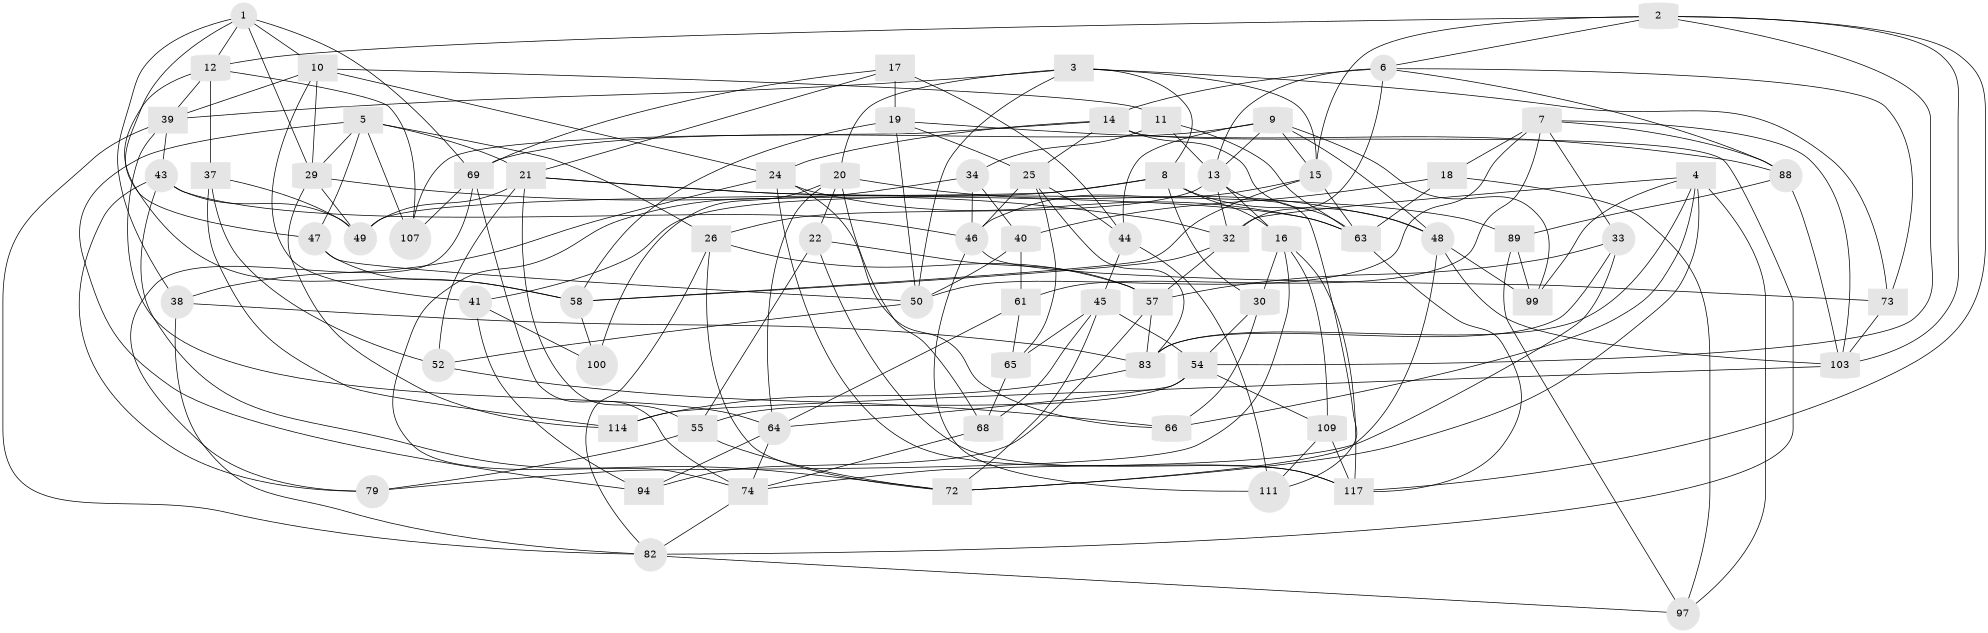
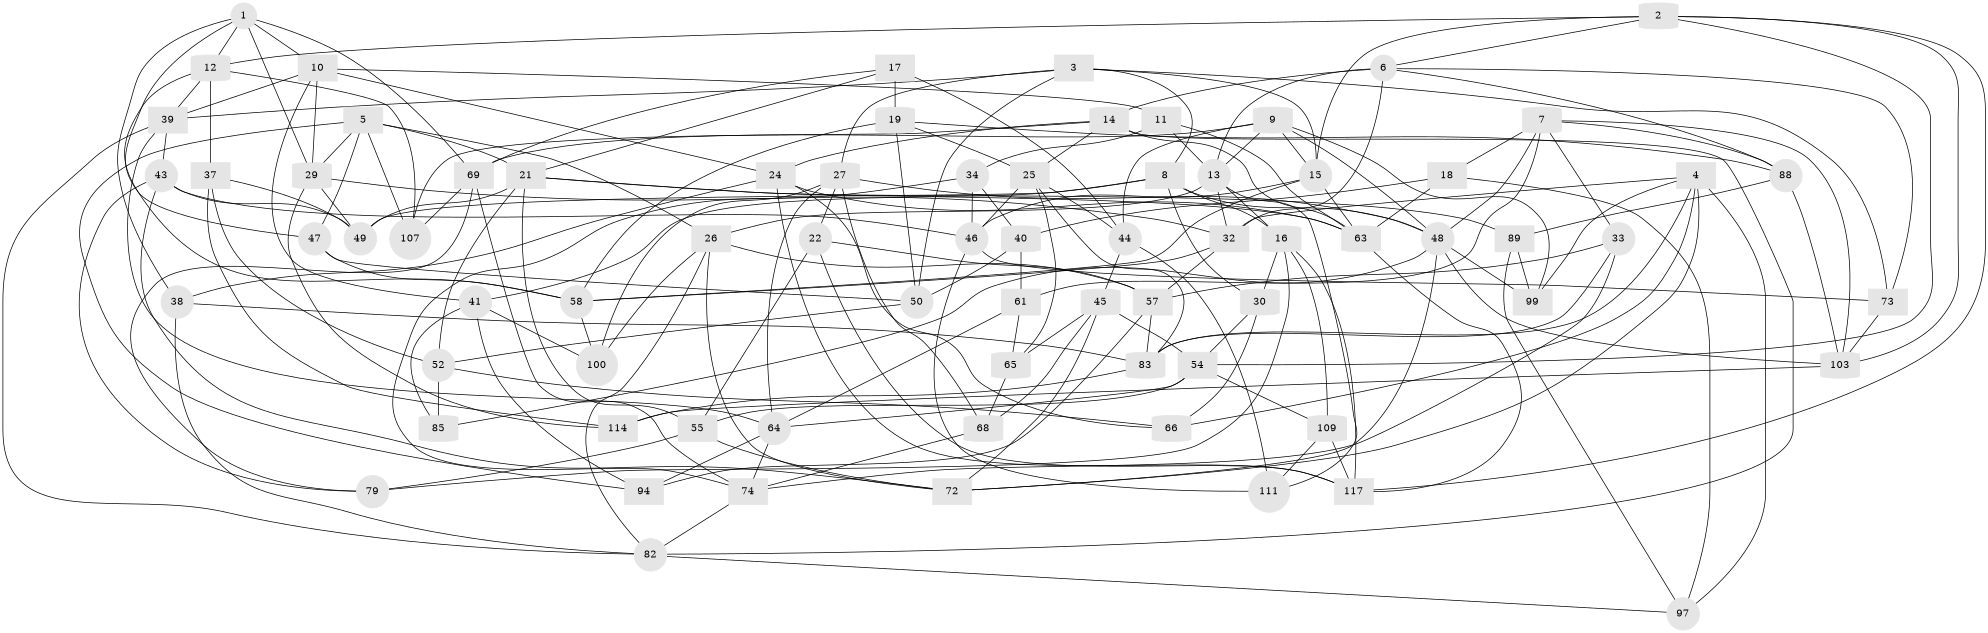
node "20": label "20" -> "27"
edge "7" -- "50": now "7" -- "48"
edge "26" -- "100": added
node "85": added
